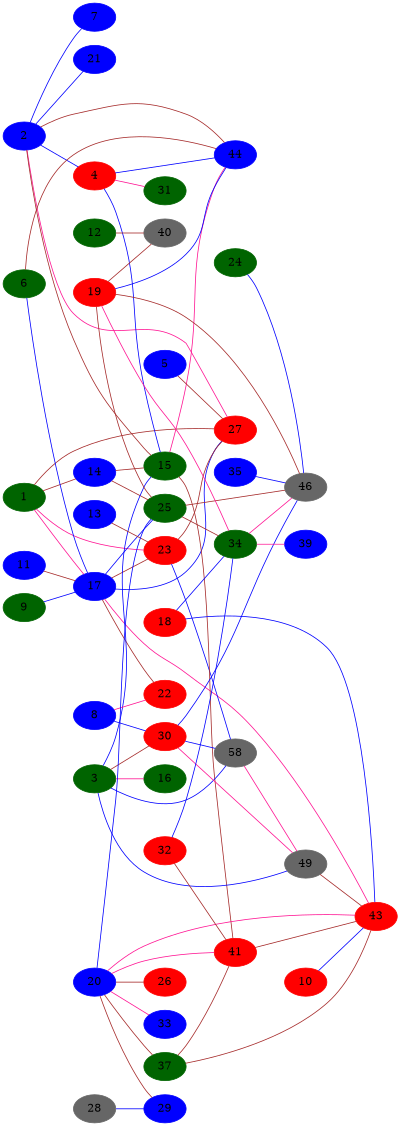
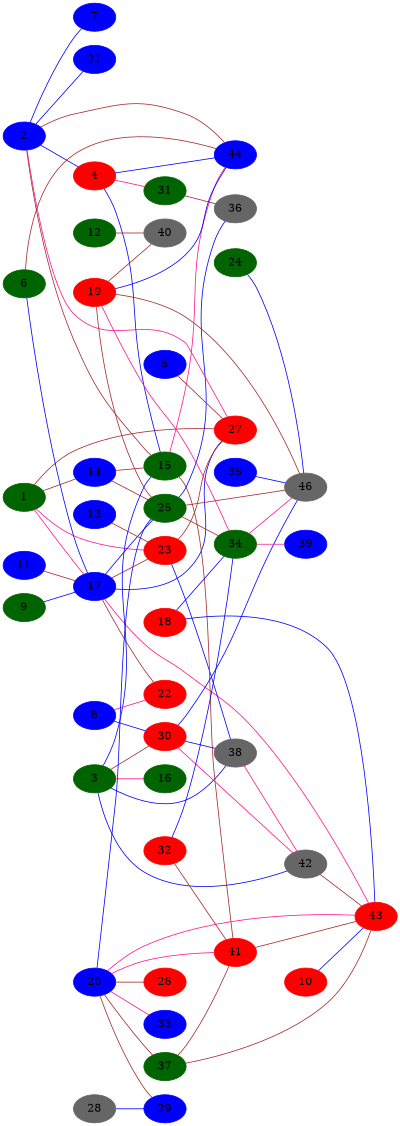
node "36": added
node "58": label "58" -> "38"
node "49": label "49" -> "42"
